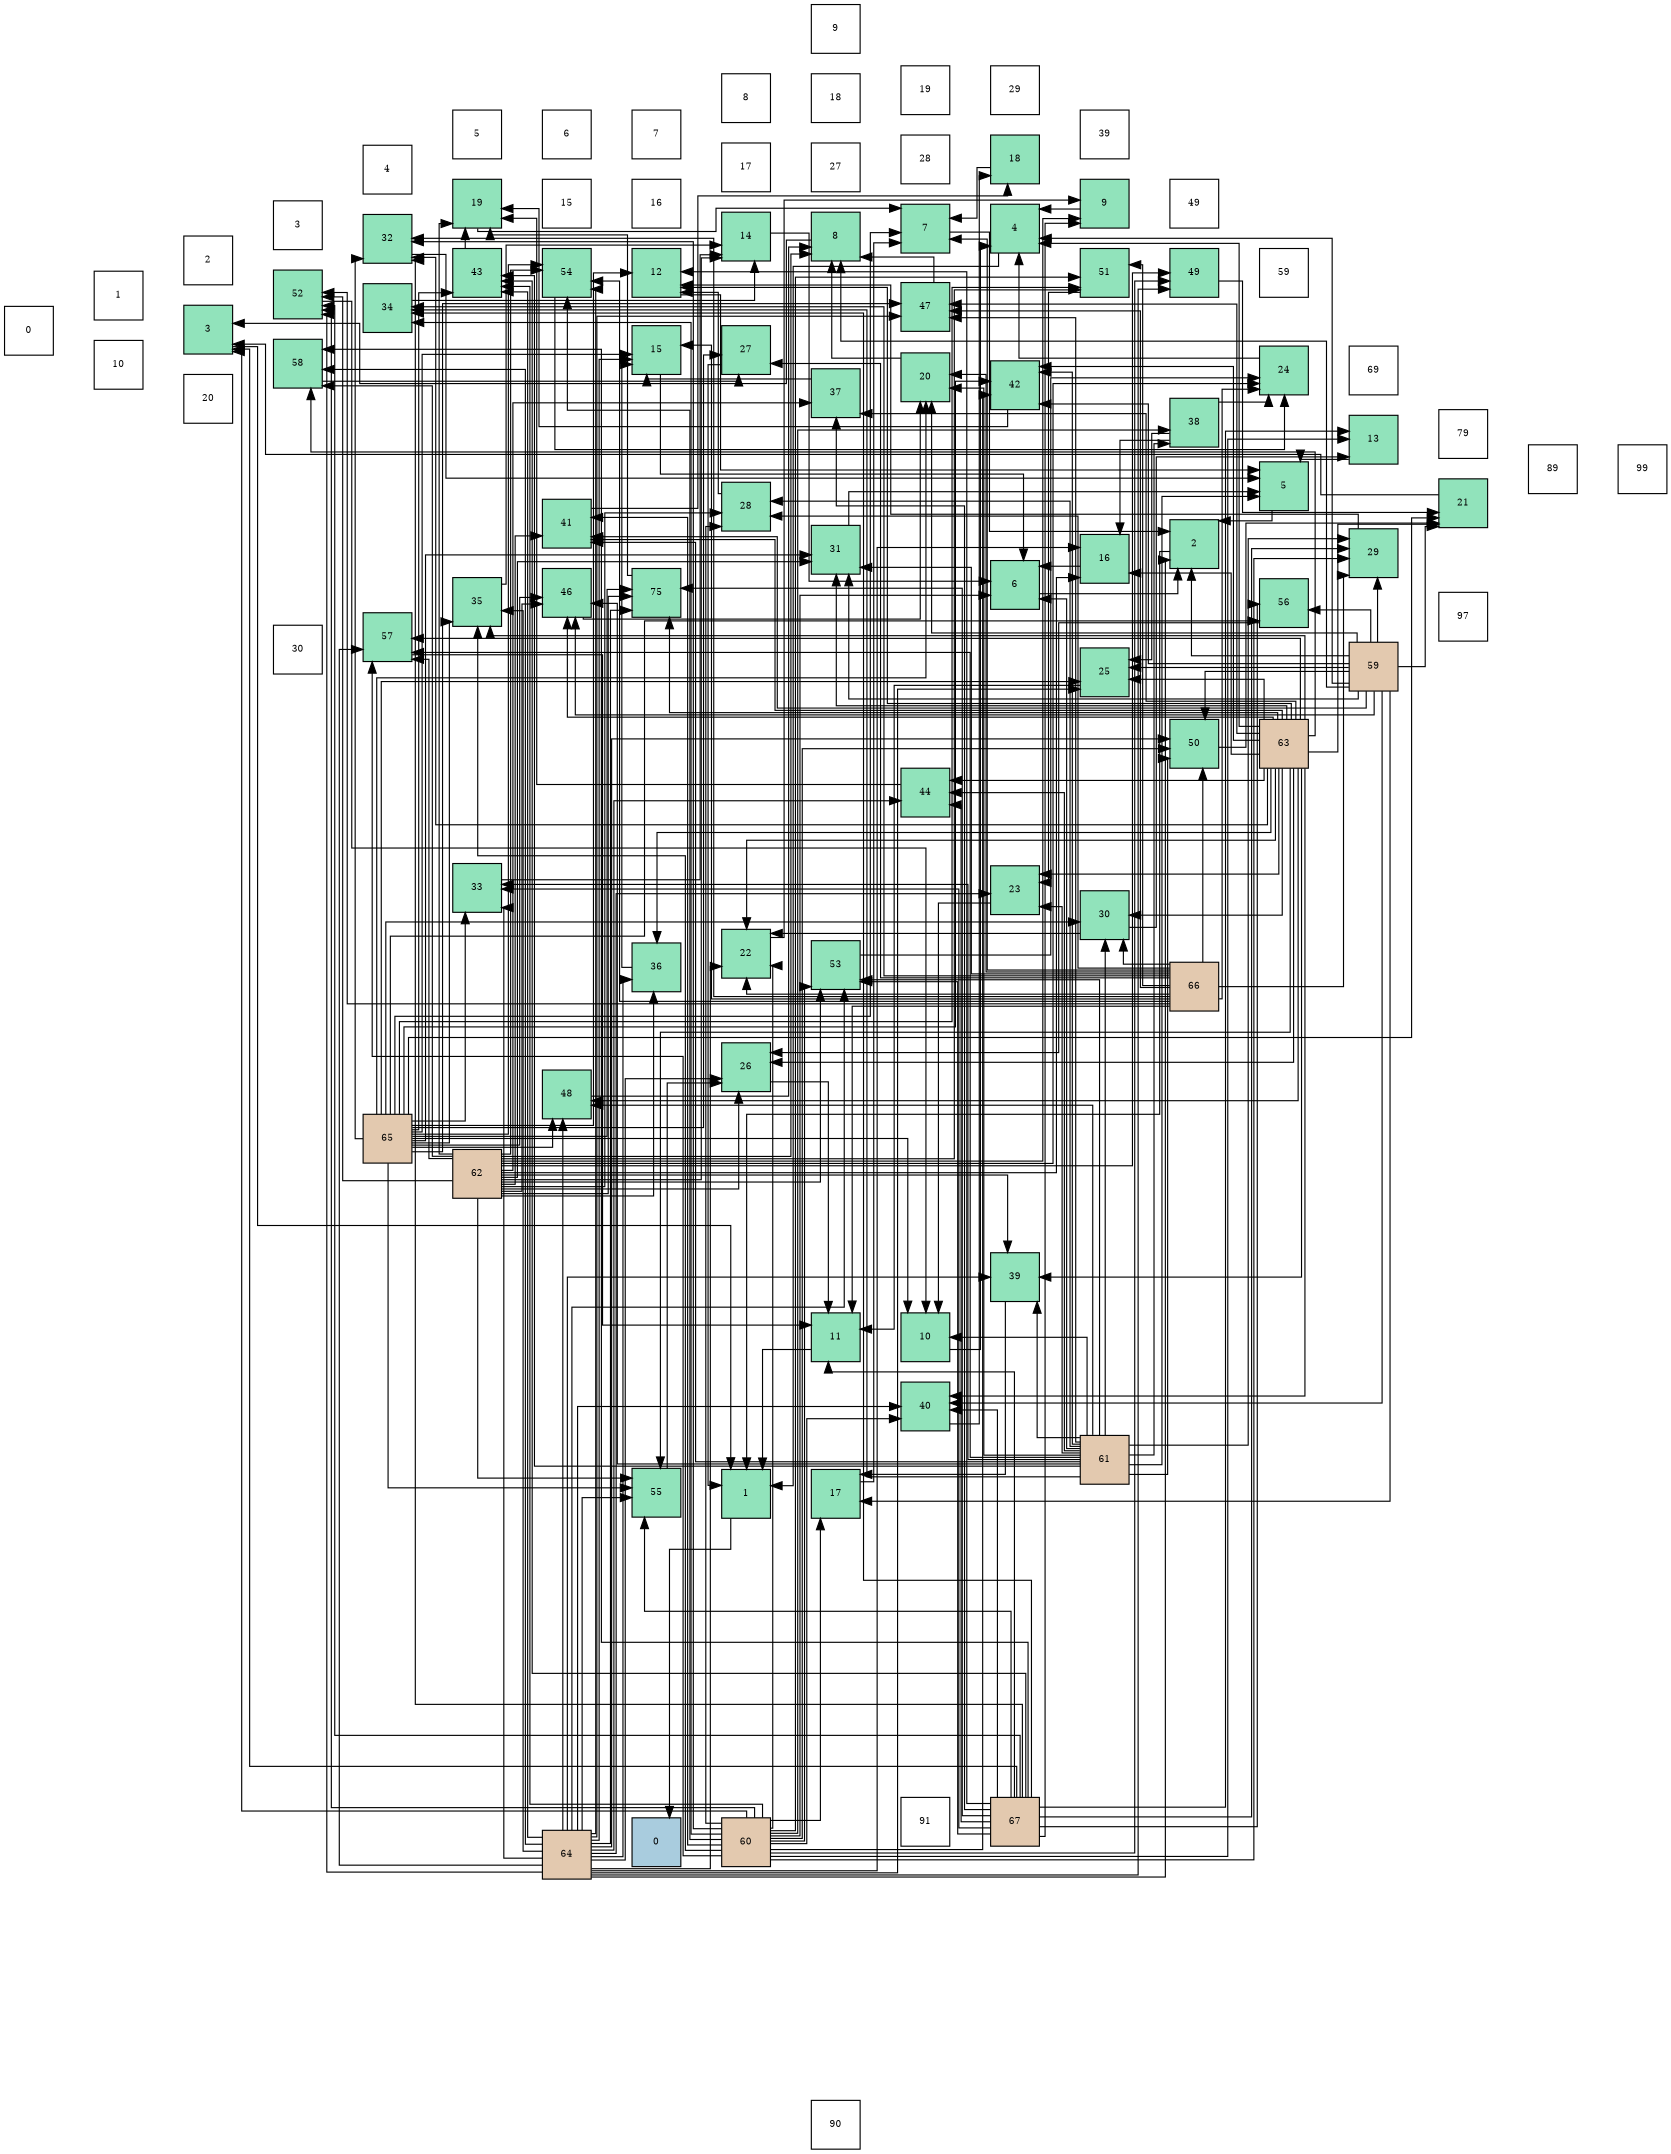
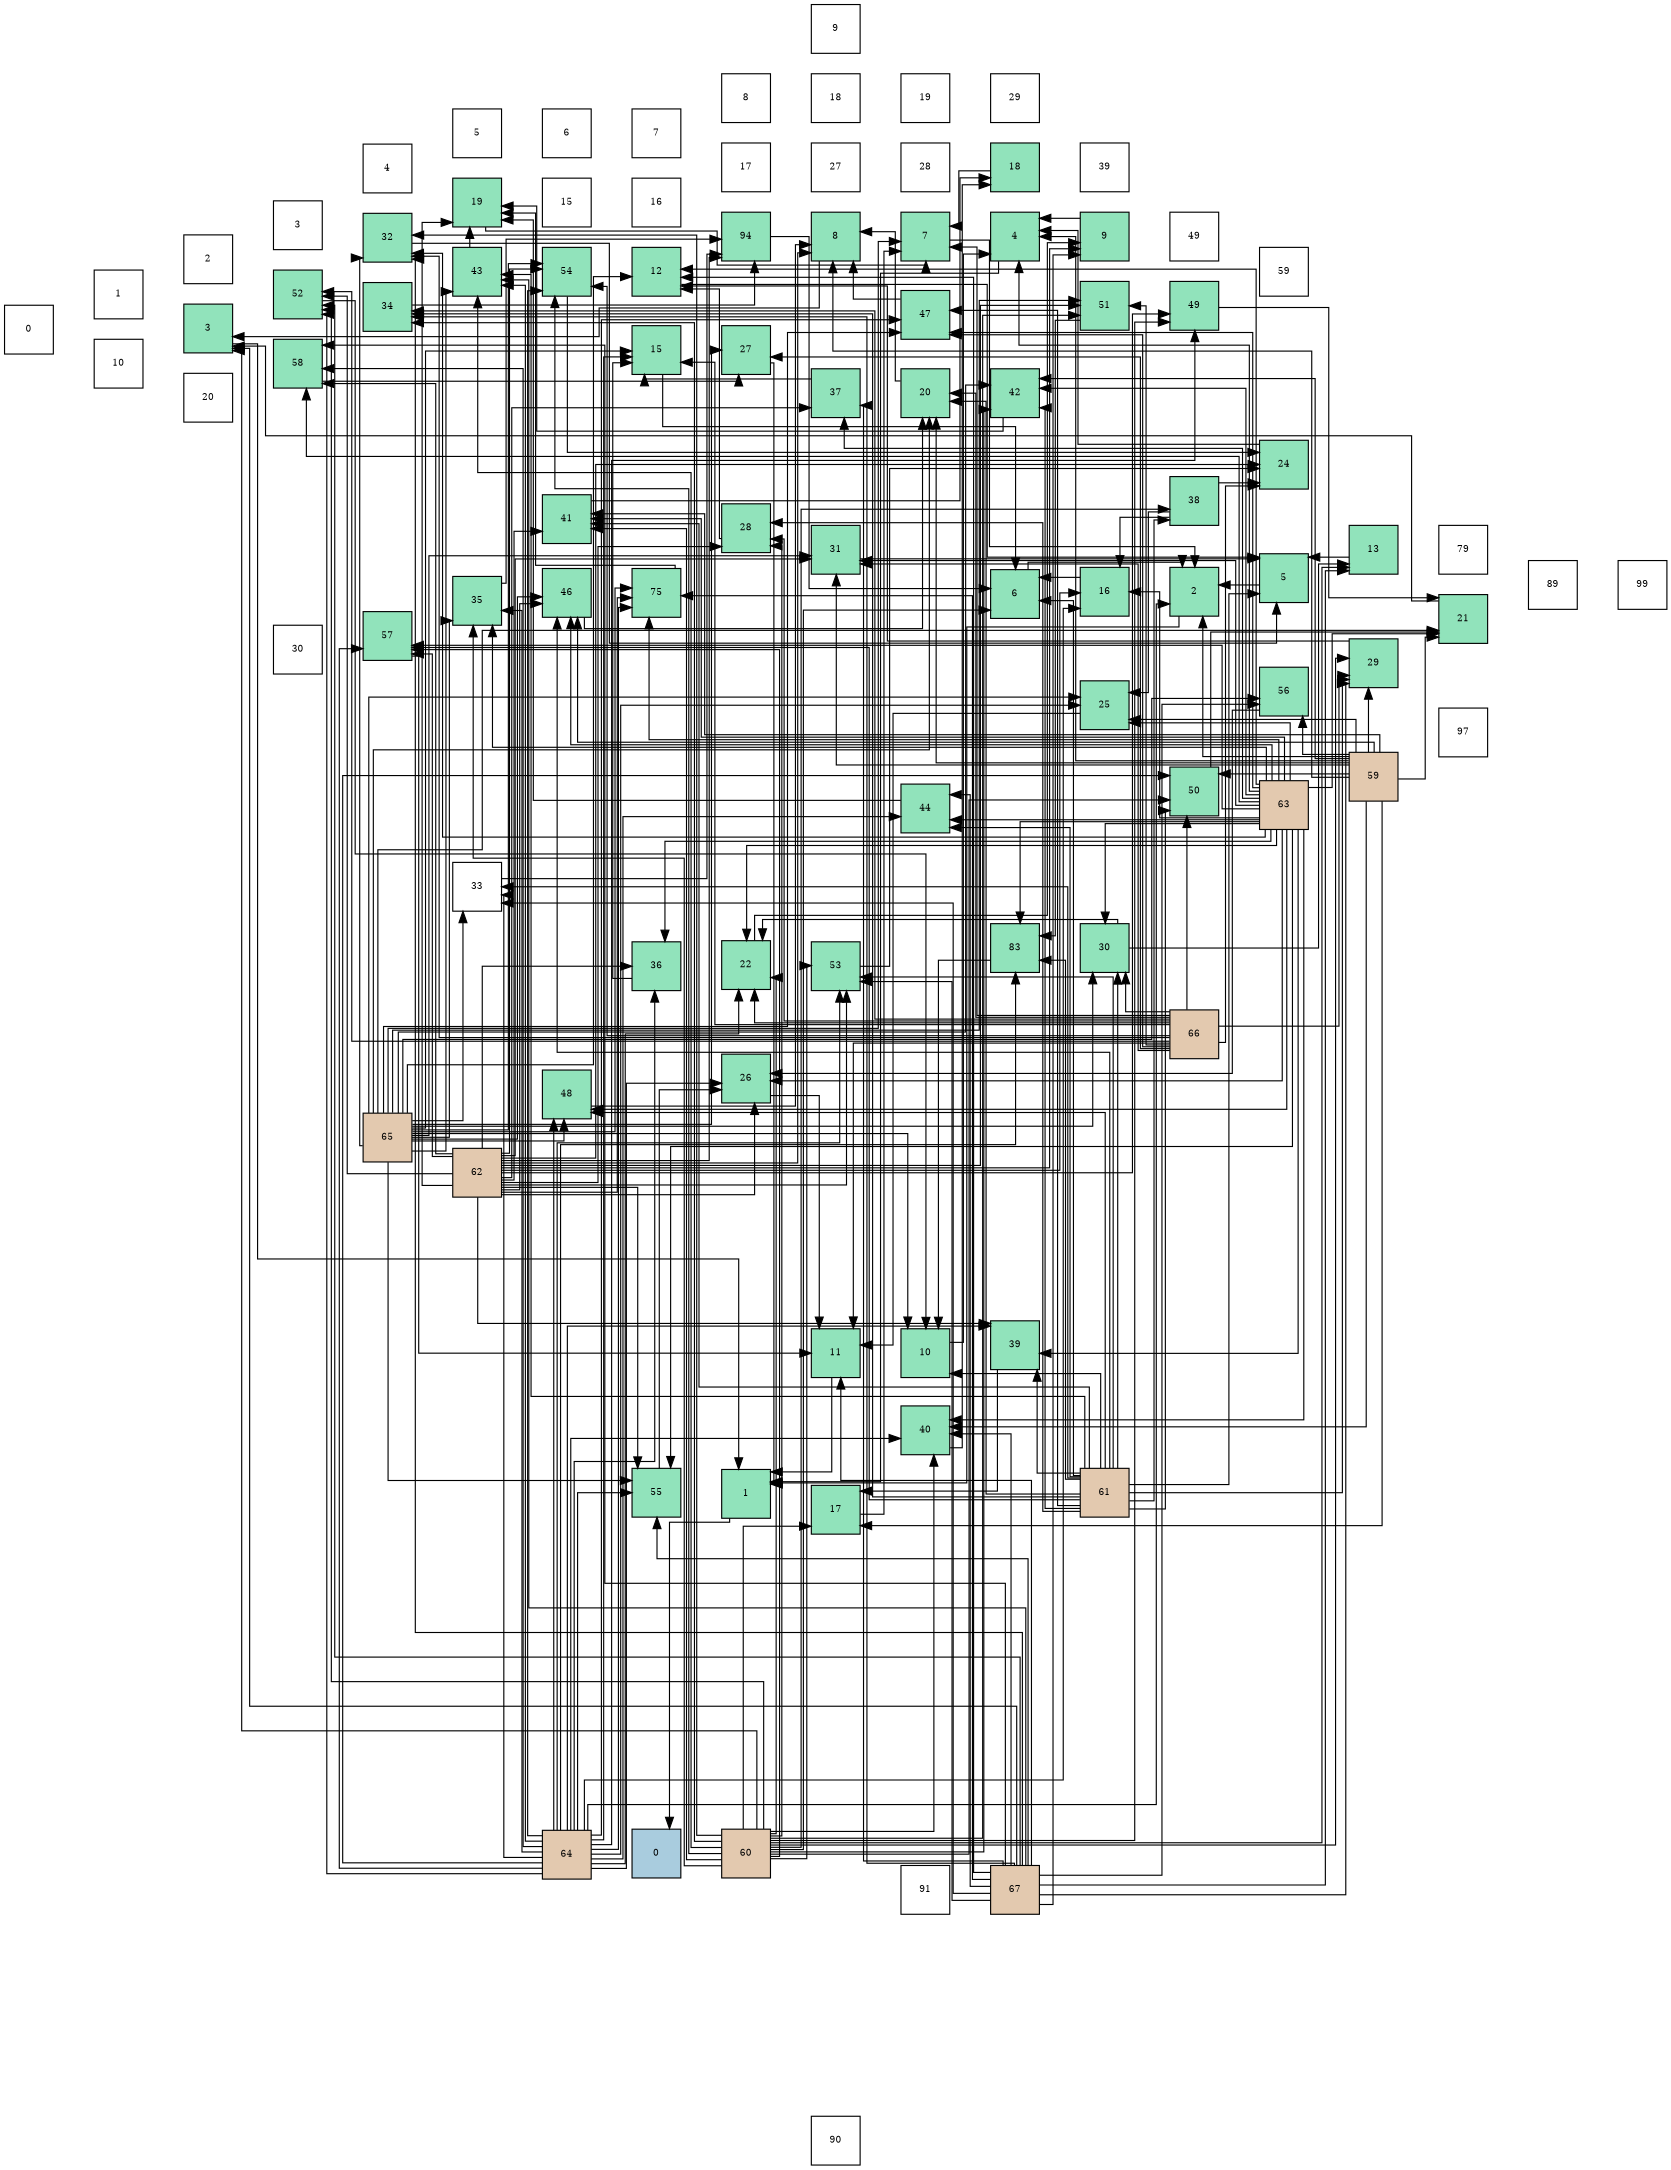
node "14": label "14" -> "94"
node "69": removed
node "33": fillcolor #91e3bb -> #ffffff
node "23": label "23" -> "83"
